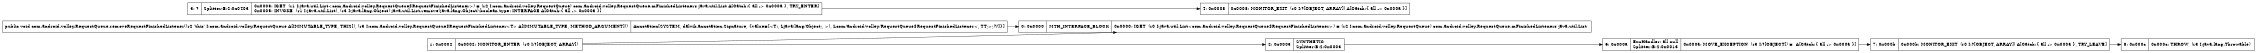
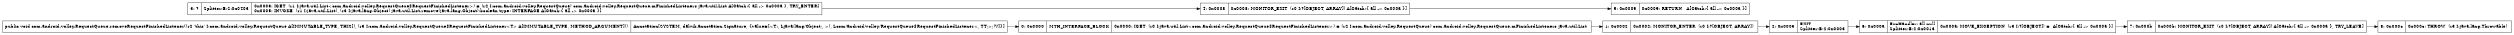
node "5: 0x0009": added
edge "1: 0x0002" -> "0: 0x0000": reversed
node "2: 0x0003": text "SYNTHETIC" -> "EXIT"
